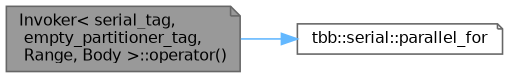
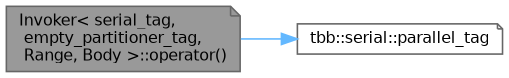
node "tbb::serial::parallel_for": label "tbb::serial::parallel_for" -> "tbb::serial::parallel_tag"
